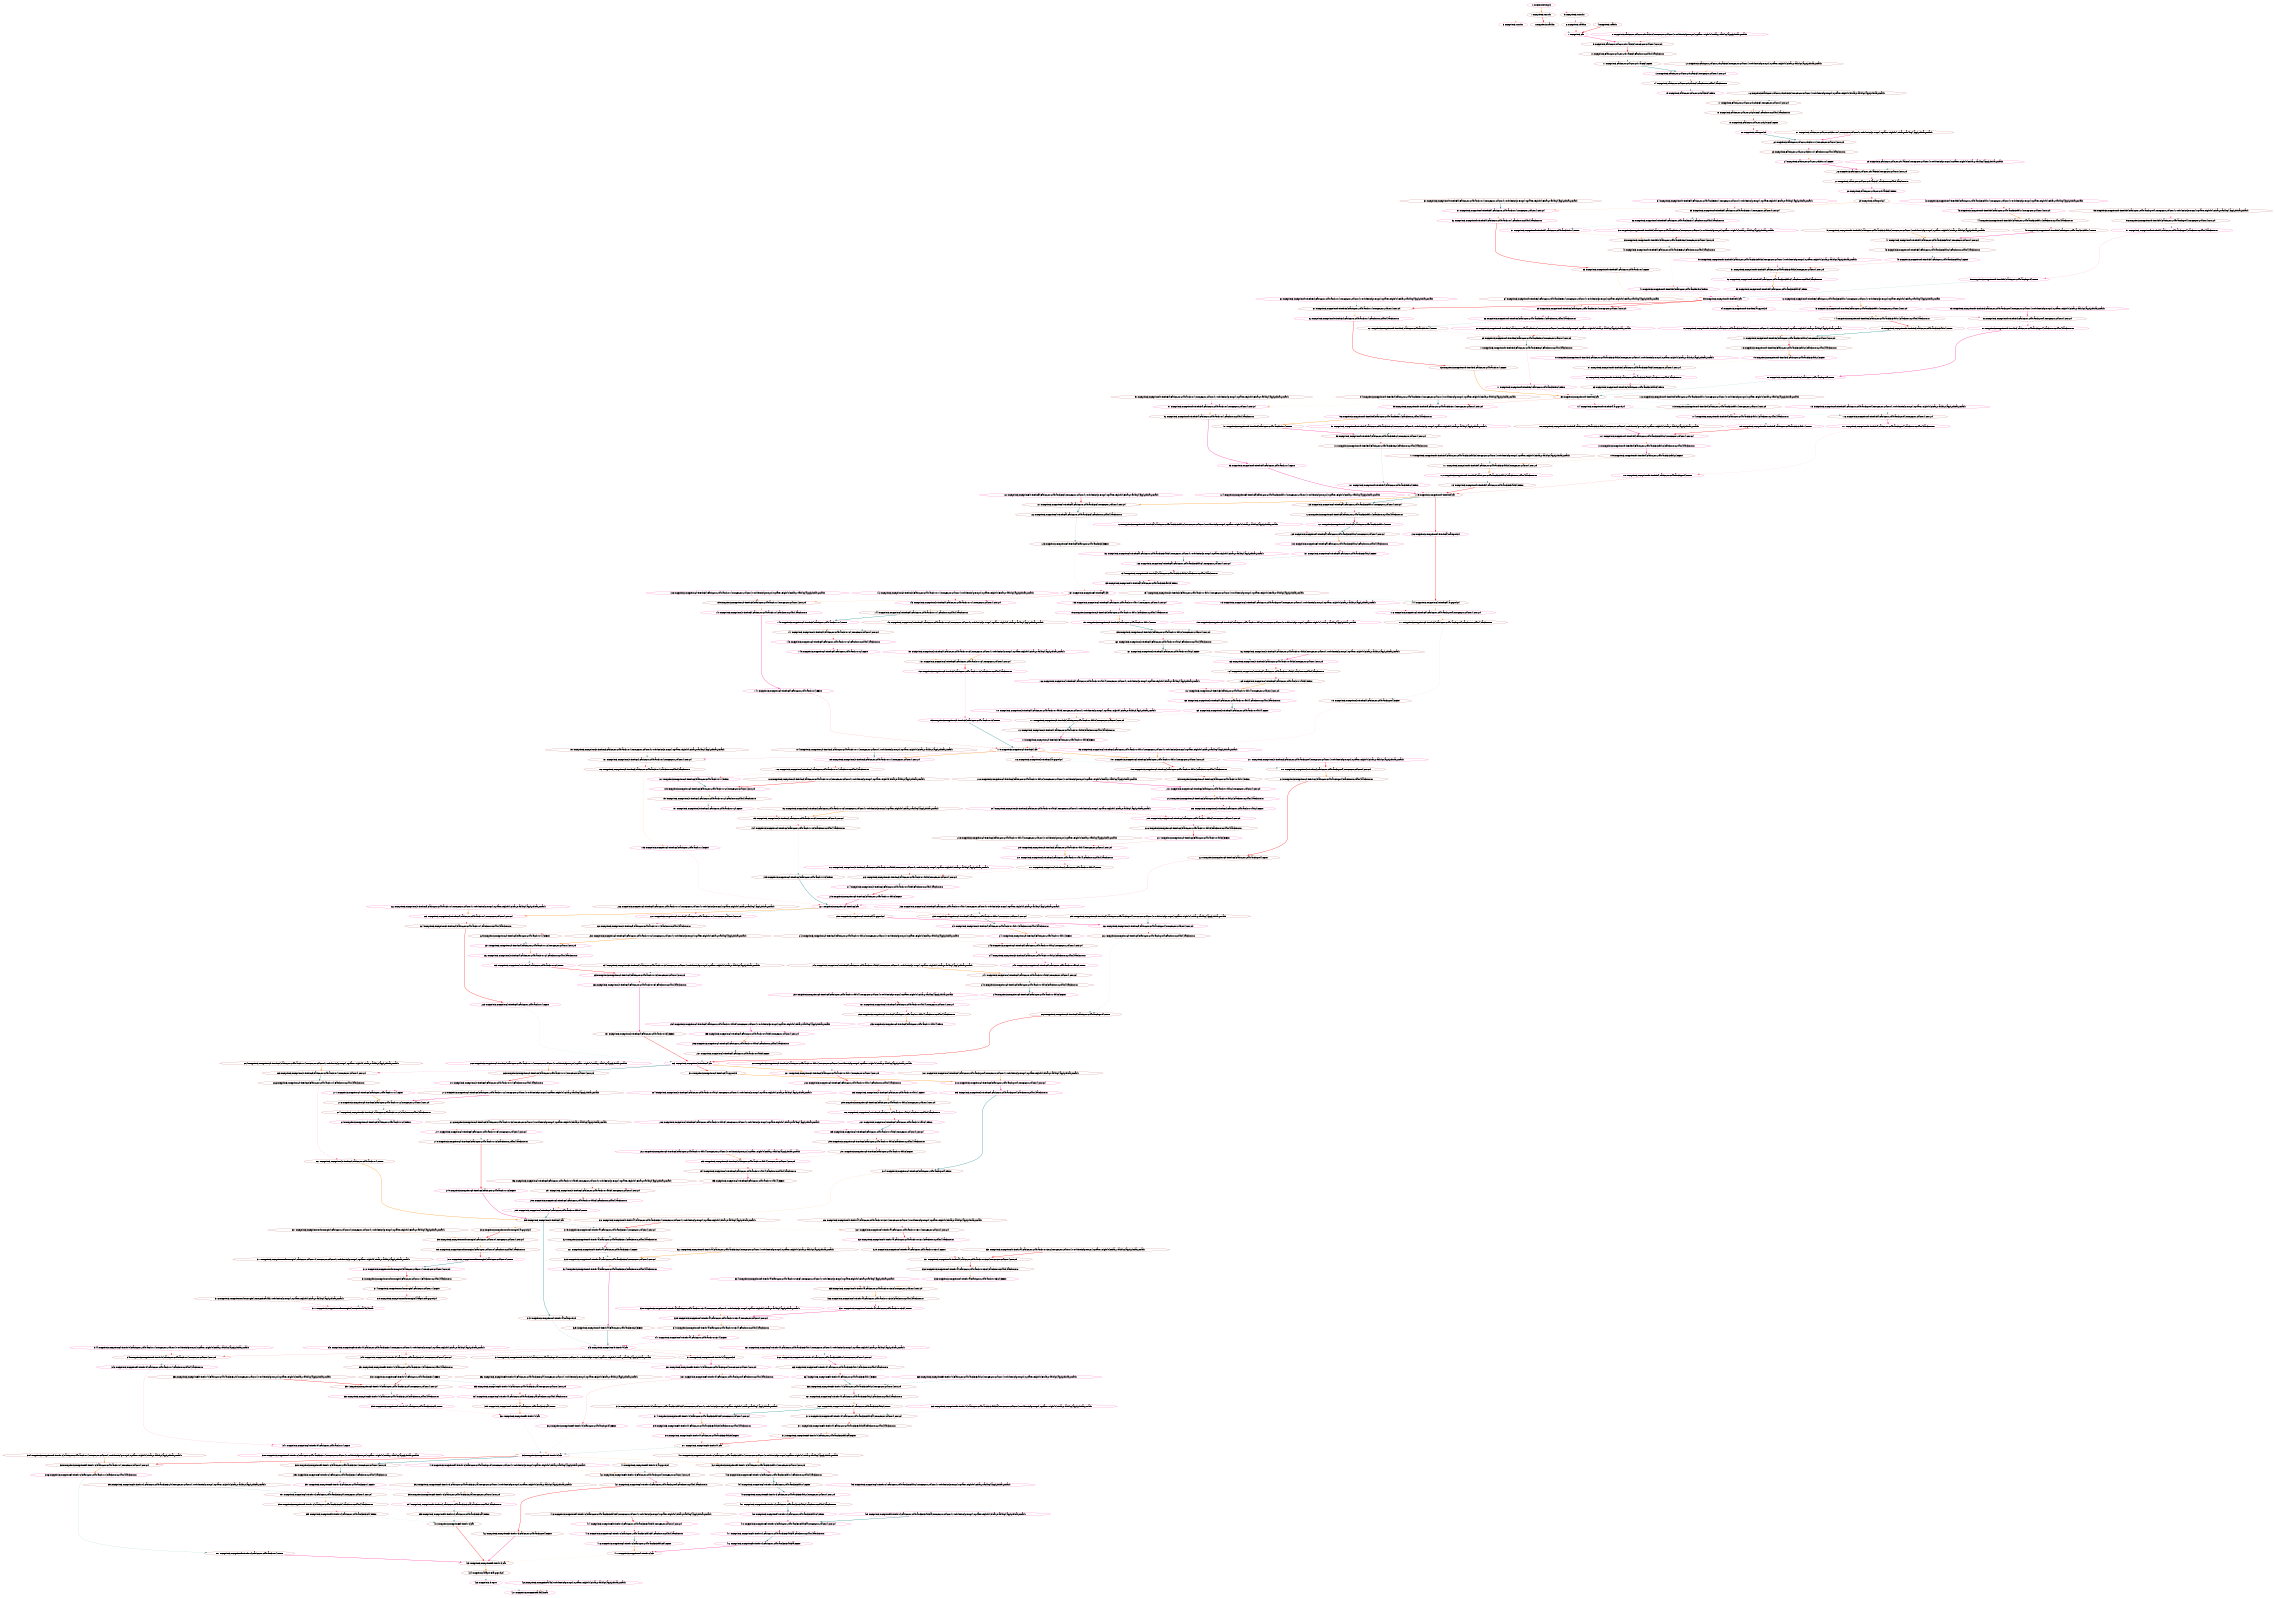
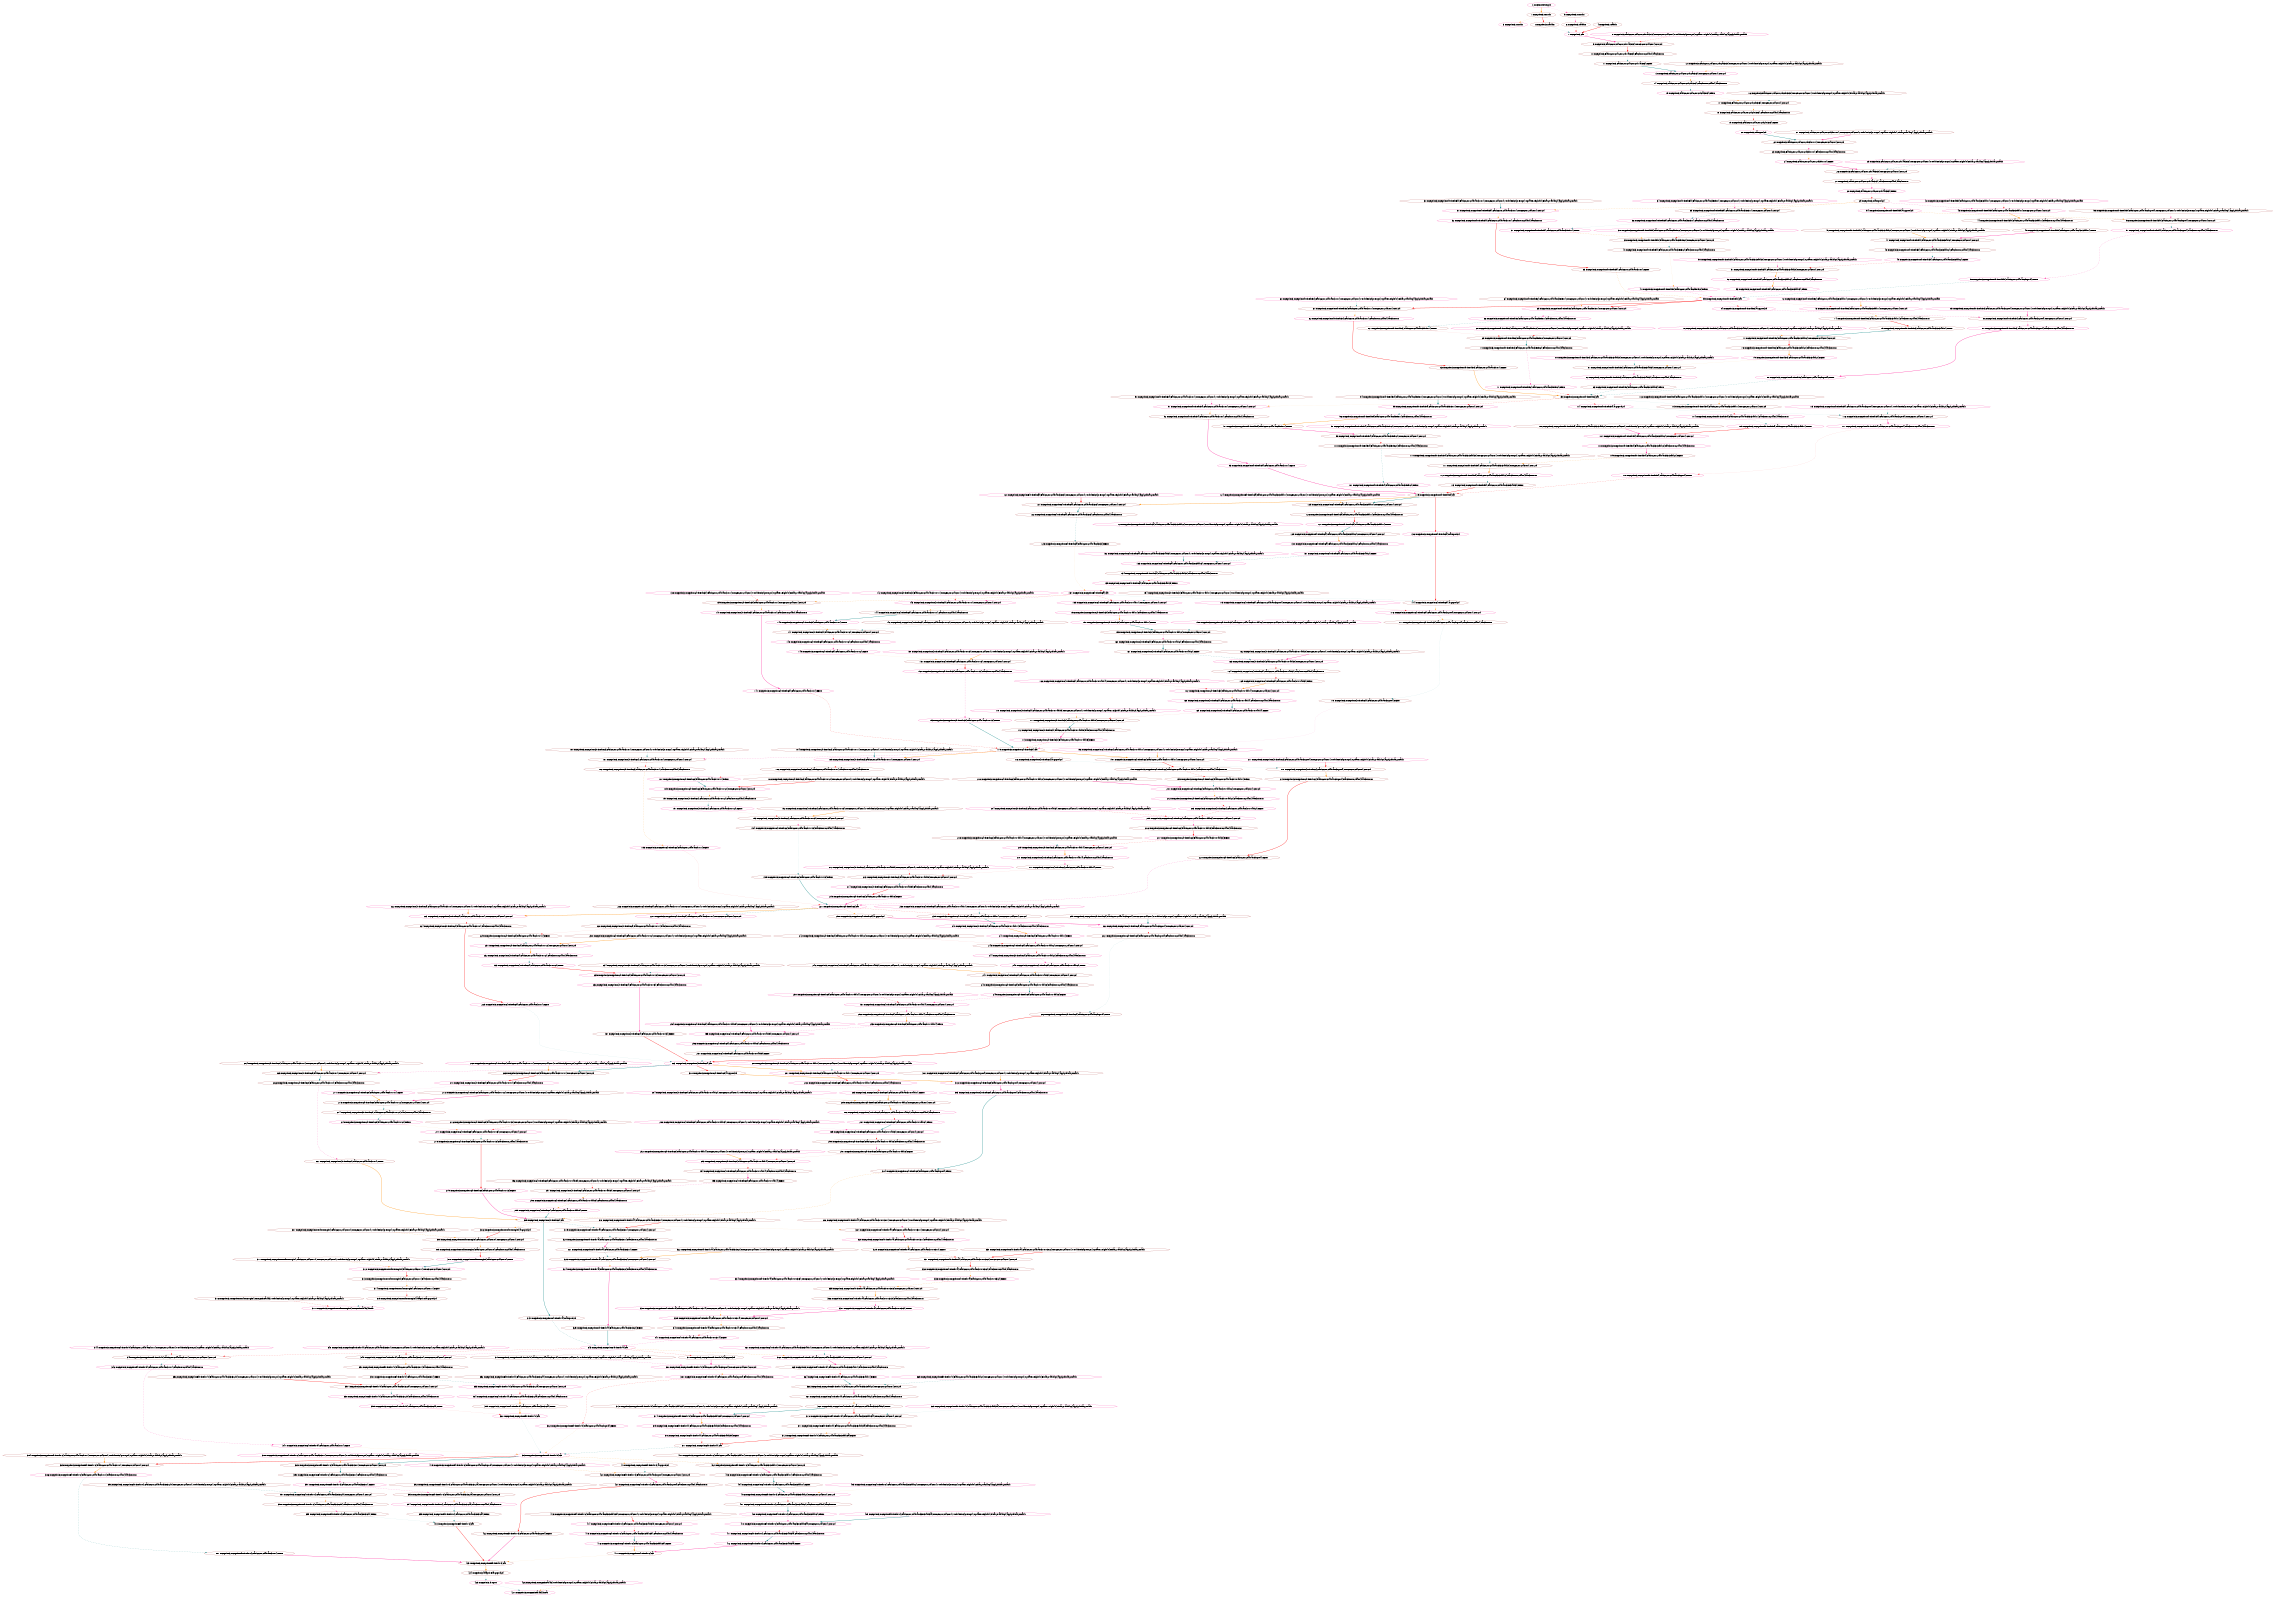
edge "0 /nncf_model_input" -> "3 Inception3/__mul__": now "1 Inception3/__mul__" -> "3 Inception3/__mul__"
node "54 Inception3/InceptionA[Mixed_5b]/avg_pool2d": added
